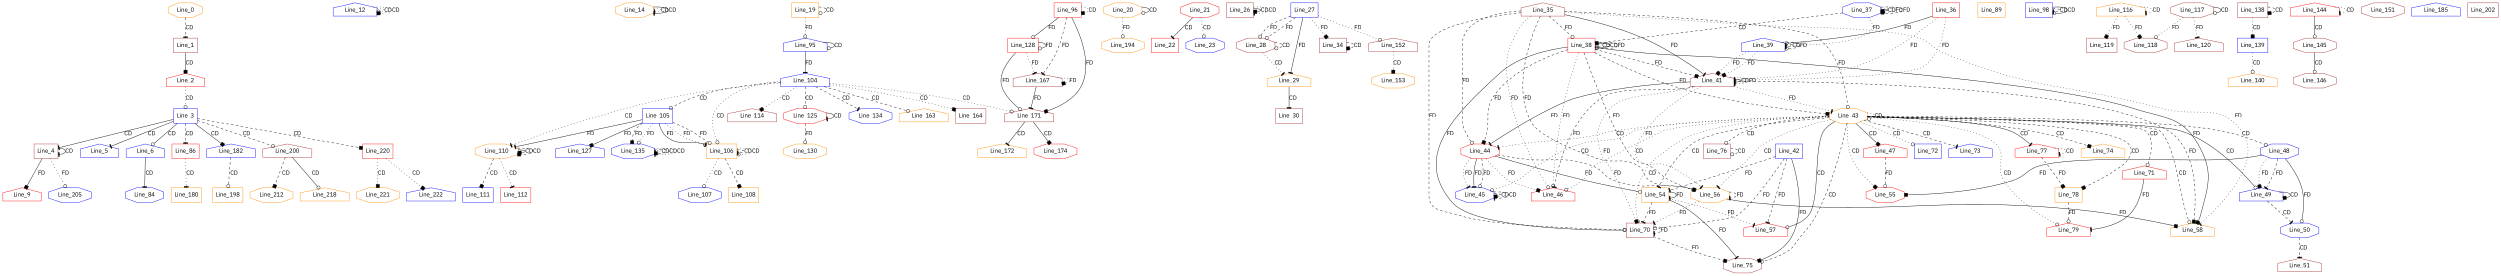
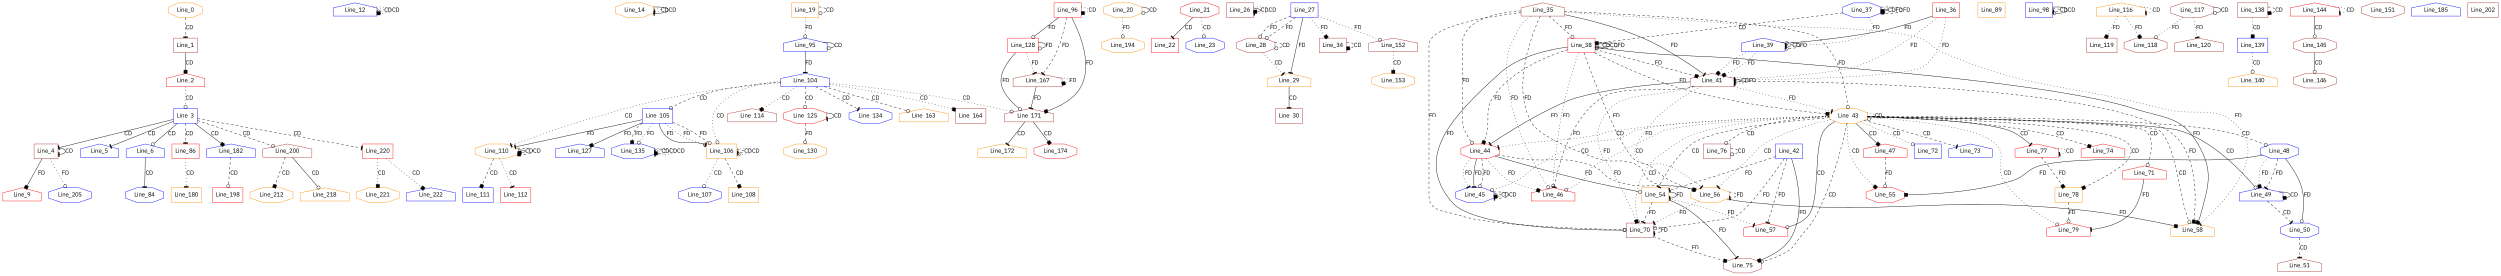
edge "Line_3" -> "Line_220": arrowhead box -> tee
node "Line_74": color darkorange -> red
node "Line_198": color darkorange -> red
